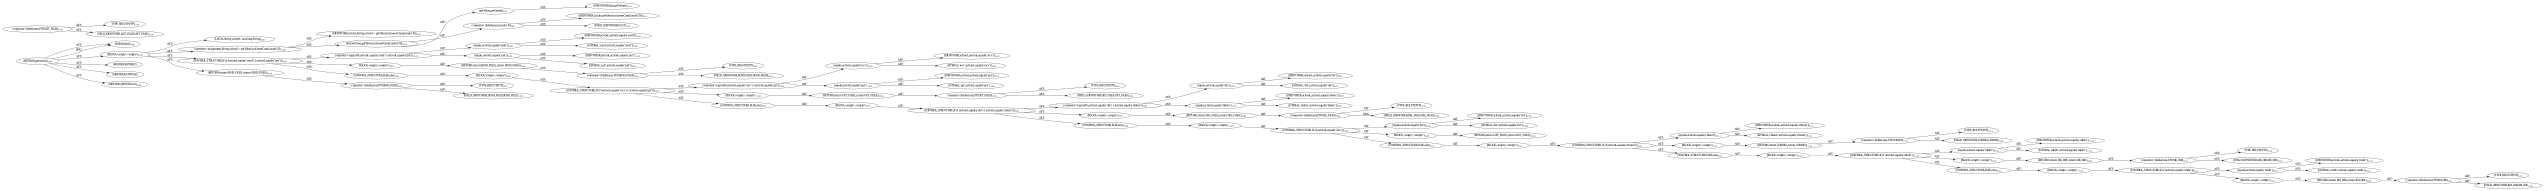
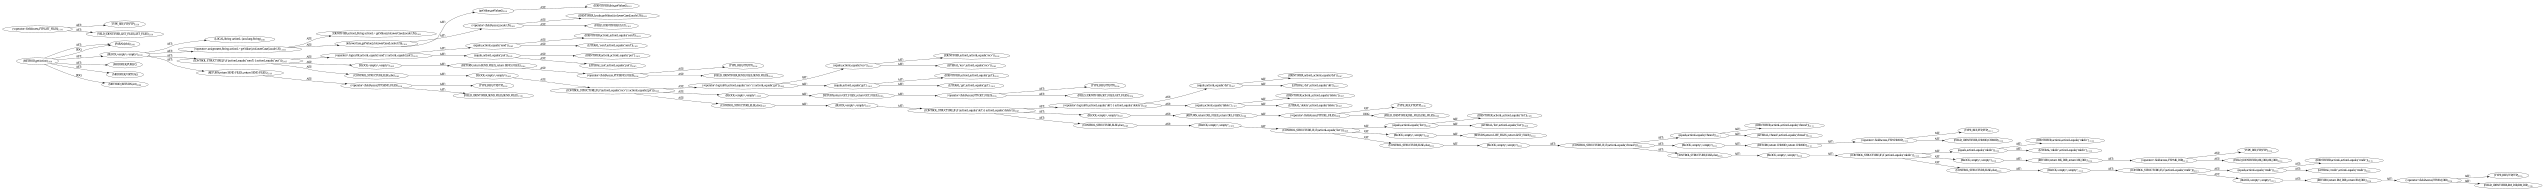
edge "(METHOD,getAction)" -> "(METHOD_RETURN,int)": label "AST: " -> "DDG: "
